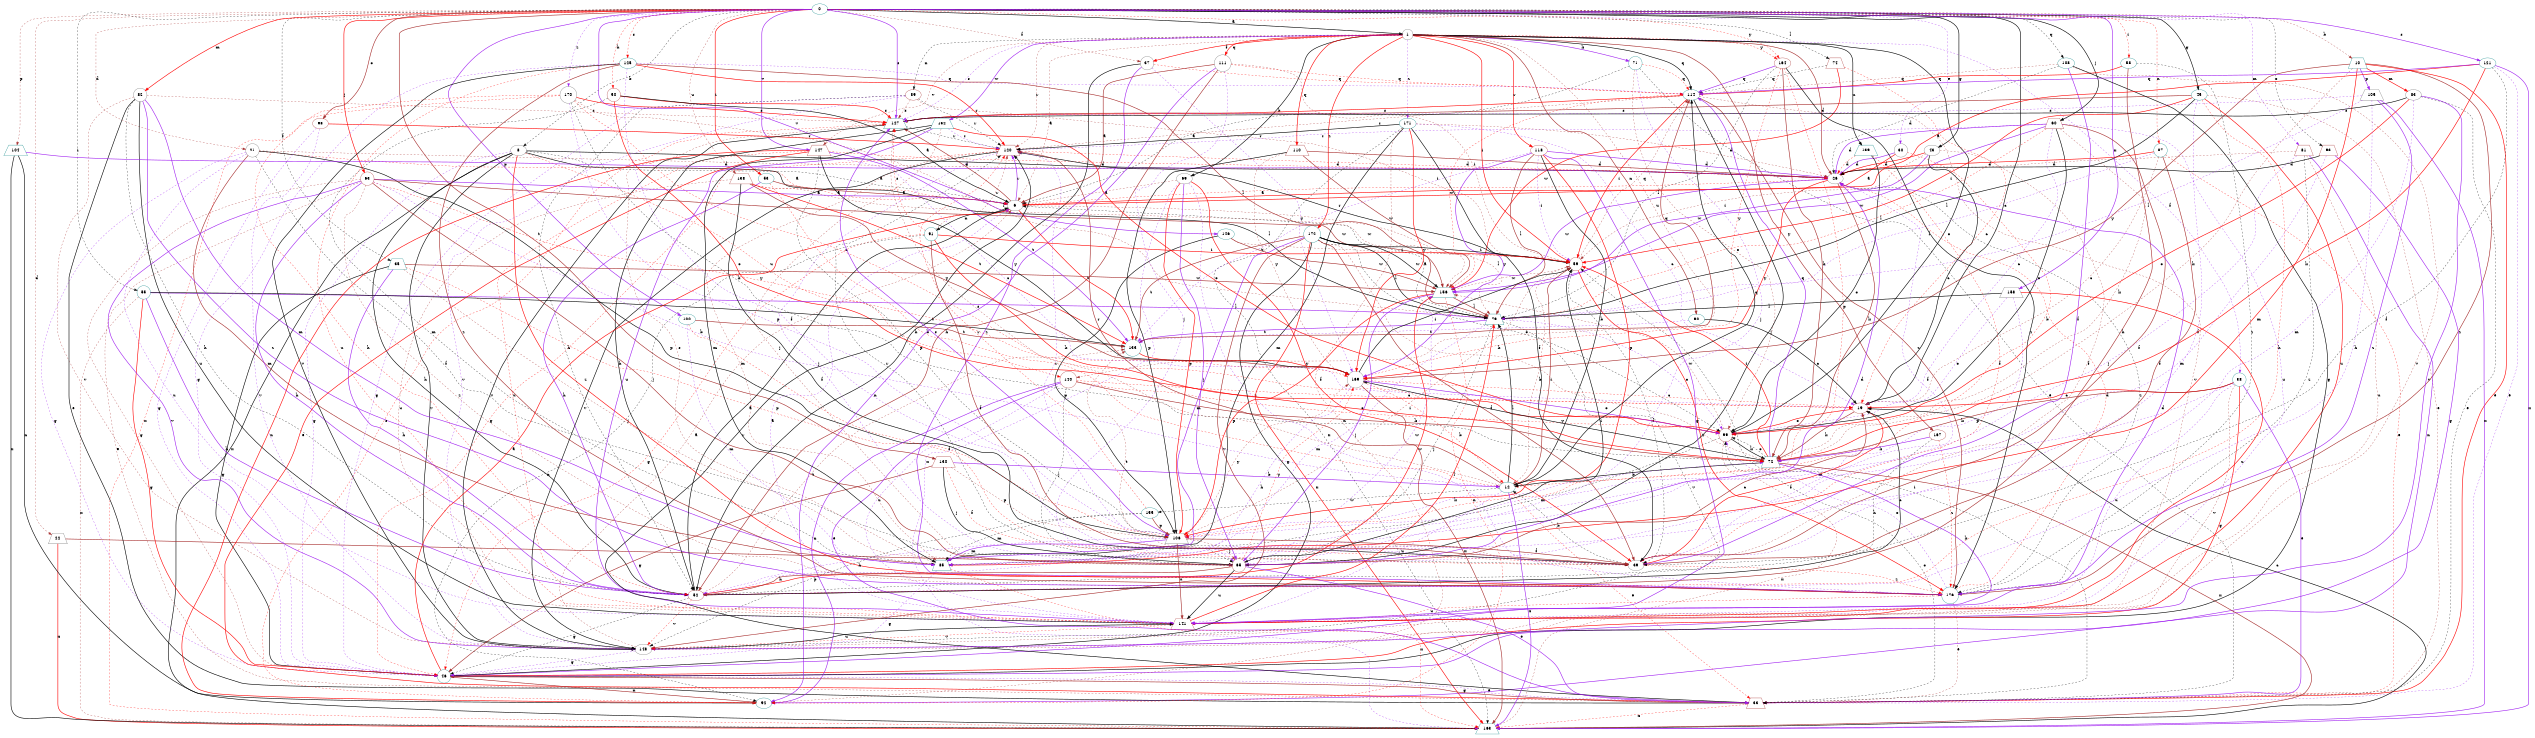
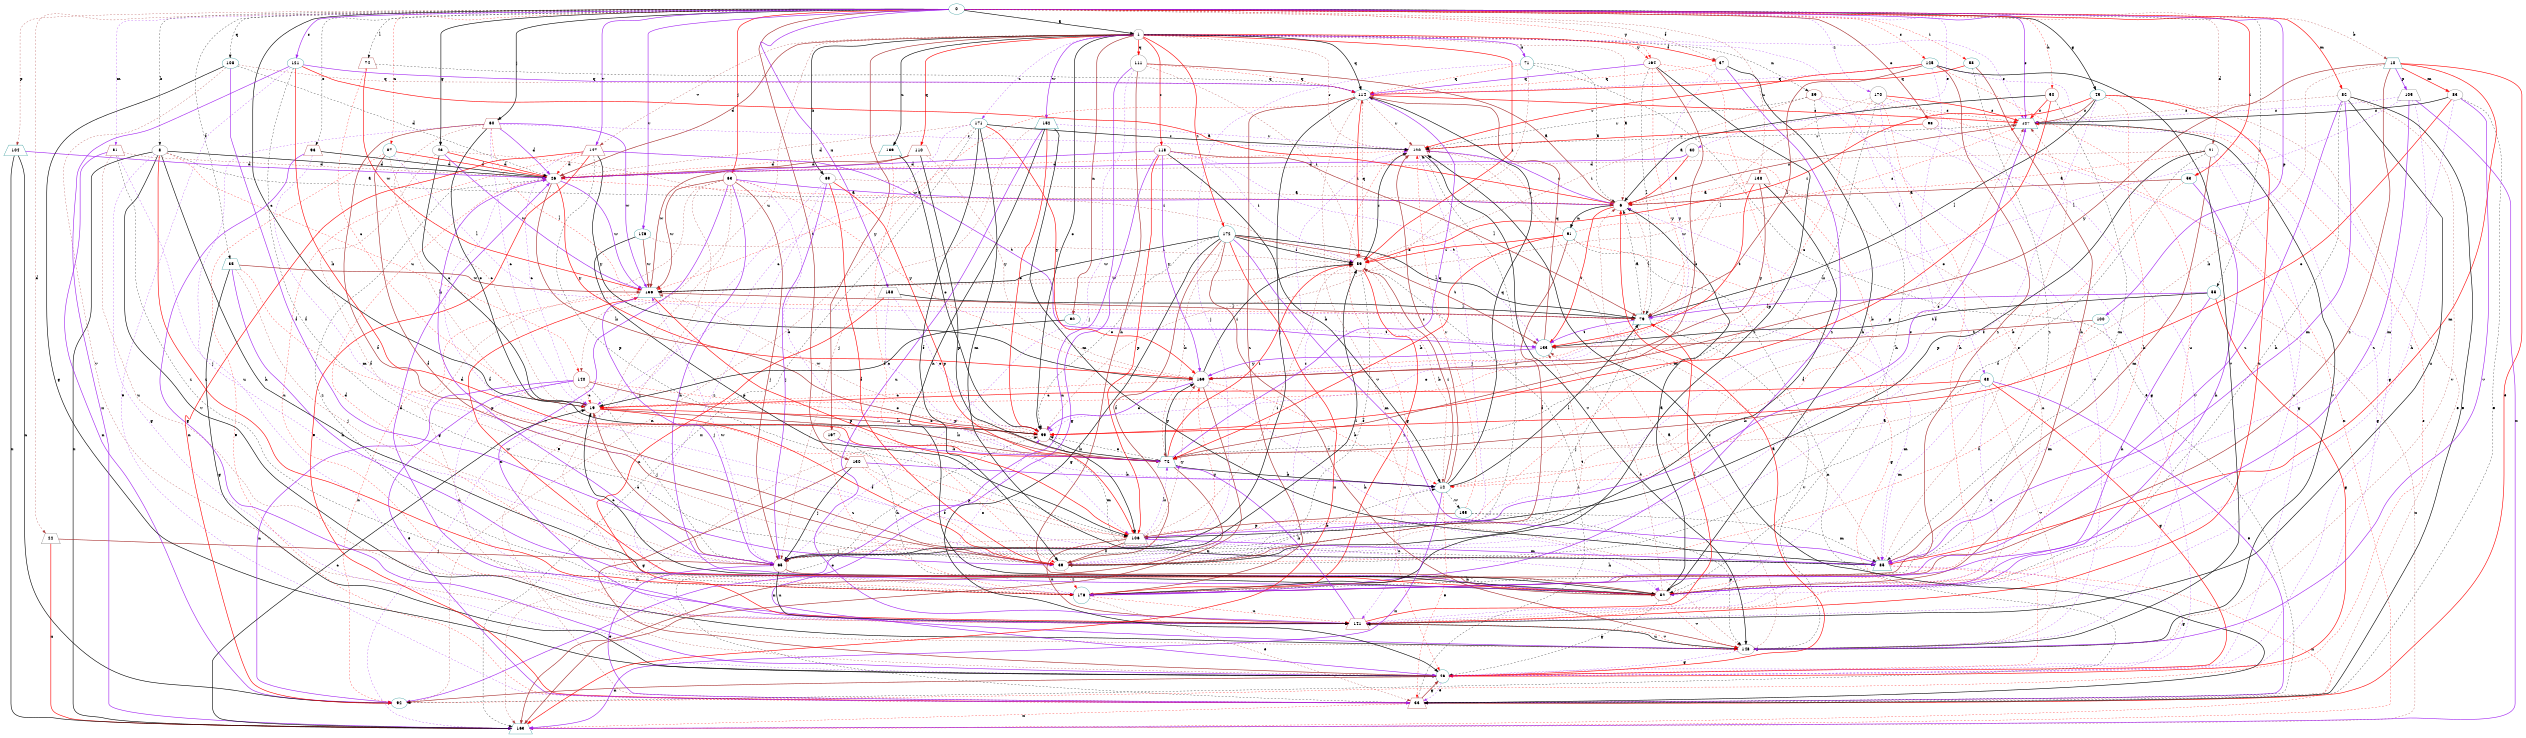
edge "8" -> "79": removed, label "l"
edge "133" -> "169": color red -> purple
edge "72" -> "141": reversed
